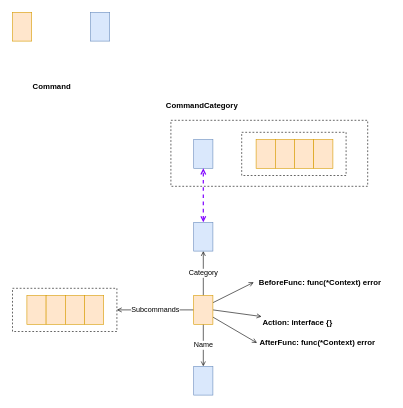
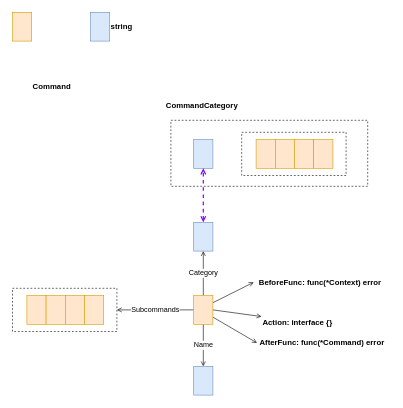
node "string": added
node "AfterFunc: func(*Context) error": label "AfterFunc: func(*Context) error" -> "AfterFunc: func(*Command) error"
